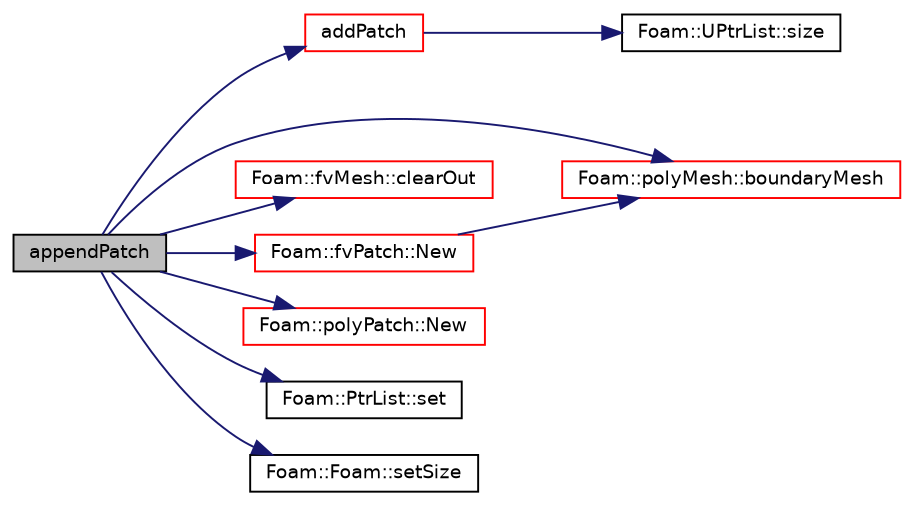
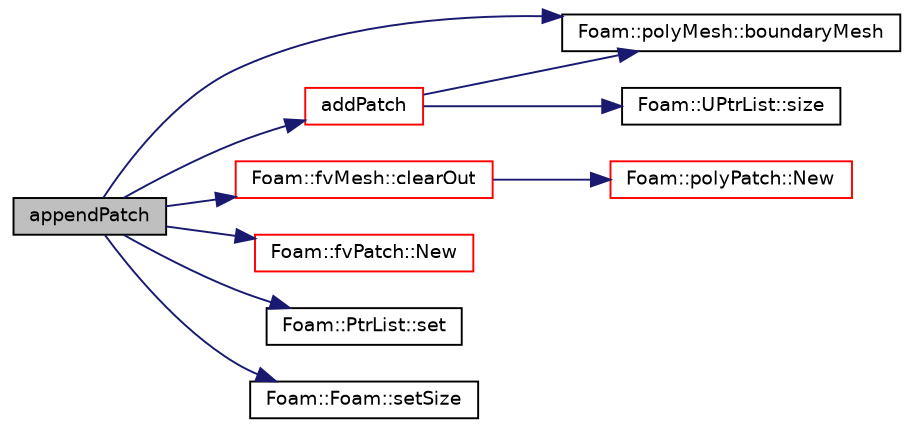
node "Foam::polyMesh::boundaryMesh": color red -> black
edge "Foam::fvPatch::New" -> "Foam::polyMesh::boundaryMesh": now "addPatch" -> "Foam::polyMesh::boundaryMesh"
edge "appendPatch" -> "Foam::polyPatch::New": now "Foam::fvMesh::clearOut" -> "Foam::polyPatch::New"
